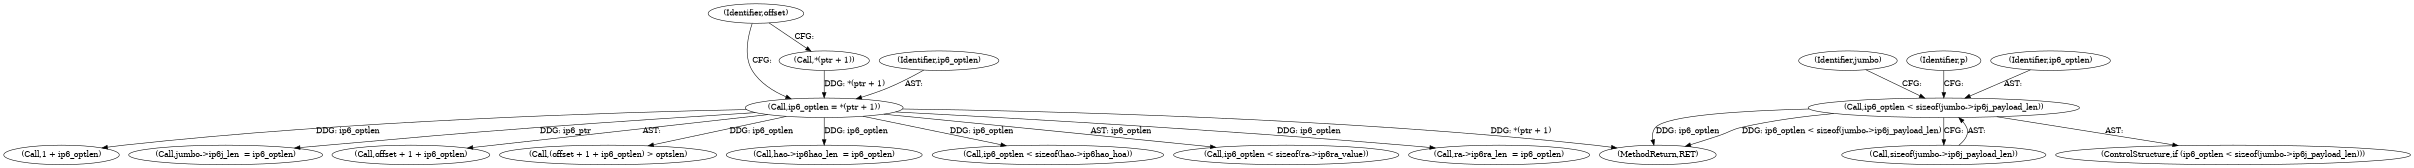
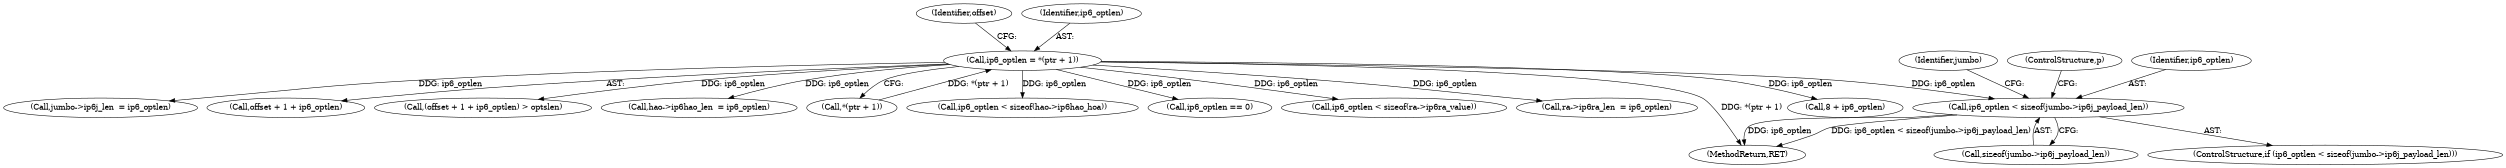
edge "(Identifier,offset)" -> "(Call,*(ptr + 1))": now "(Call,ip6_optlen = *(ptr + 1))" -> "(Call,*(ptr + 1))"
node "(Identifier,p)": label "(Identifier,p)" -> "(ControlStructure,p)"
edge "(Call,ip6_optlen = *(ptr + 1))" -> "(Call,ip6_optlen < sizeof(jumbo->ip6j_payload_len))": added, label "DDG: ip6_optlen"
node "(Call,ip6_optlen == 0)": added
edge "(Call,ip6_optlen = *(ptr + 1))" -> "(Call,jumbo->ip6j_len  = ip6_optlen)": label "DDG: ip6_ptr" -> "DDG: ip6_optlen"
edge "(Call,ip6_optlen = *(ptr + 1))" -> "(Call,ip6_optlen < sizeof(ra->ip6ra_value))": label "AST: ip6_optlen" -> "DDG: ip6_optlen"
node "(Call,1 + ip6_optlen)": label "(Call,1 + ip6_optlen)" -> "(Call,8 + ip6_optlen)"
